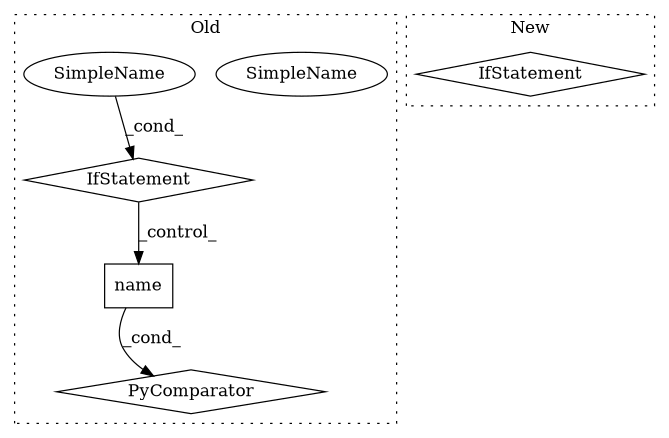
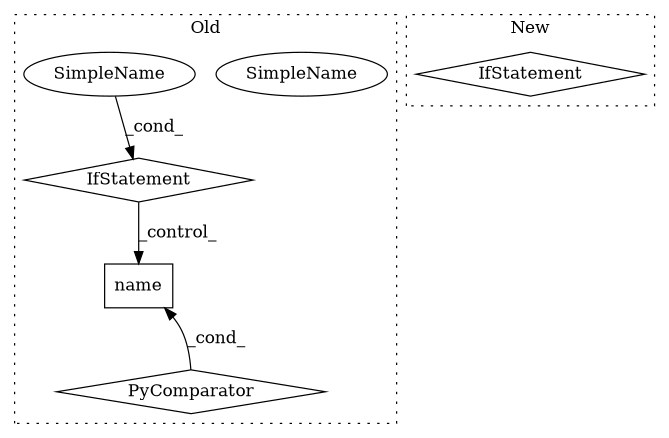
edge "name" -> "PyComparator": reversed
